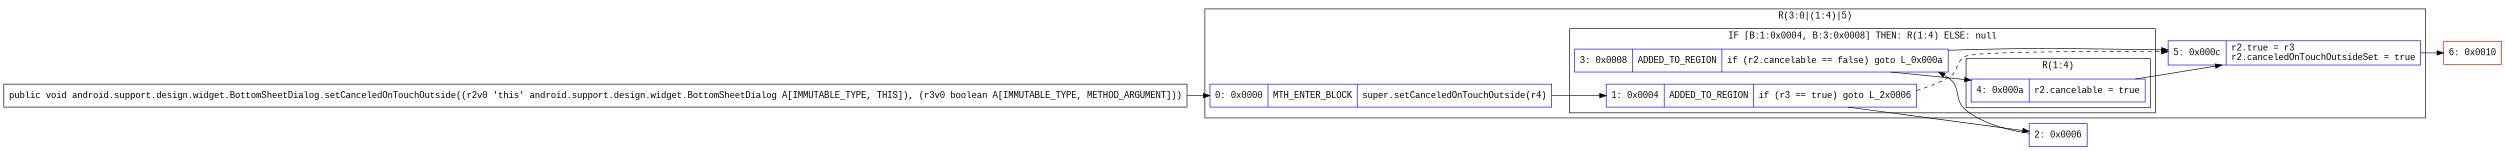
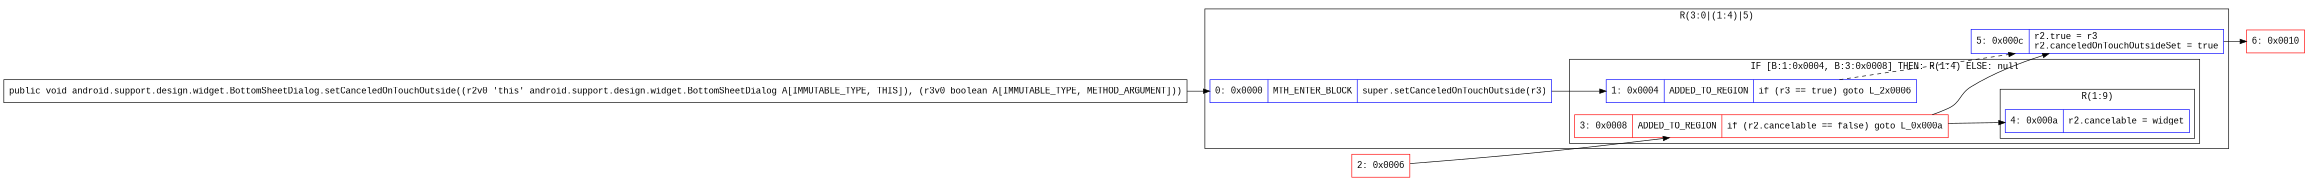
node "3: 0x0008": color blue -> red
cluster "R(1:4)": label "R(1:4)" -> "R(1:9)"
edge "4: 0x000a" -> "5: 0x000c": removed
node "4: 0x000a": text "r2.cancelable = true" -> "r2.cancelable = widget"
node "0: 0x0000": text "super.setCanceledOnTouchOutside(r4)" -> "super.setCanceledOnTouchOutside(r3)"
edge "1: 0x0004" -> "2: 0x0006": removed
node "2: 0x0006": color blue -> red
